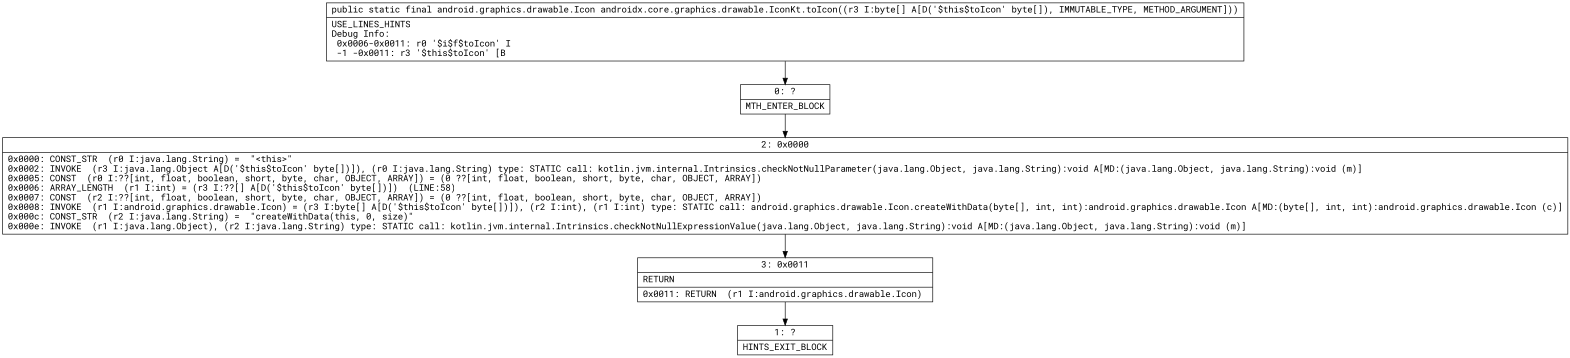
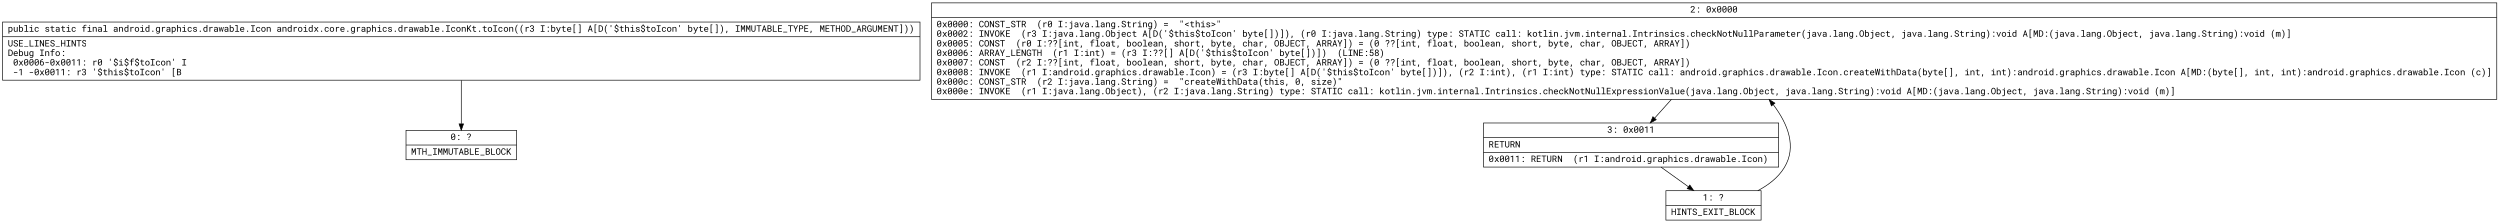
node "0: ?": text "MTH_ENTER_BLOCK" -> "MTH_IMMUTABLE_BLOCK"
edge "0: ?" -> "2: 0x0000": now "1: ?" -> "2: 0x0000"
